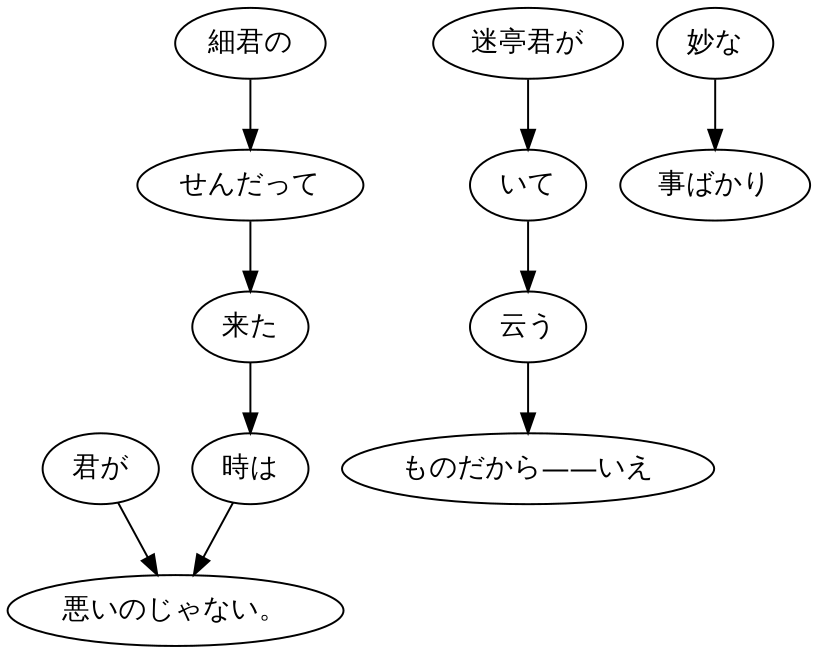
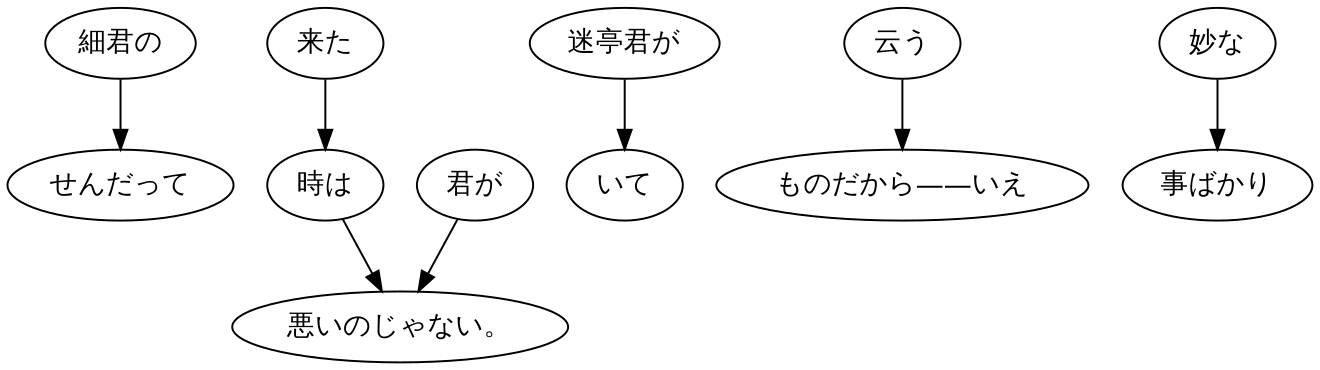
edge "せんだって" -> "来た": removed
edge "いて" -> "云う": removed
